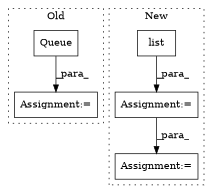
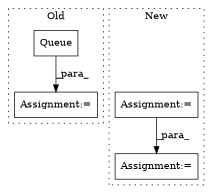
node "list": removed
